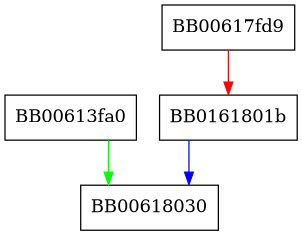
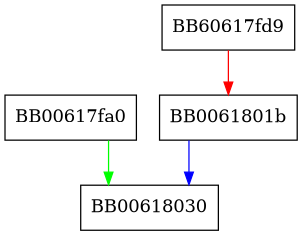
node "BB00617fd9": label "BB00617fd9" -> "BB60617fd9"
node "BB00613fa0": label "BB00613fa0" -> "BB00617fa0"
node "BB0161801b": label "BB0161801b" -> "BB0061801b"
